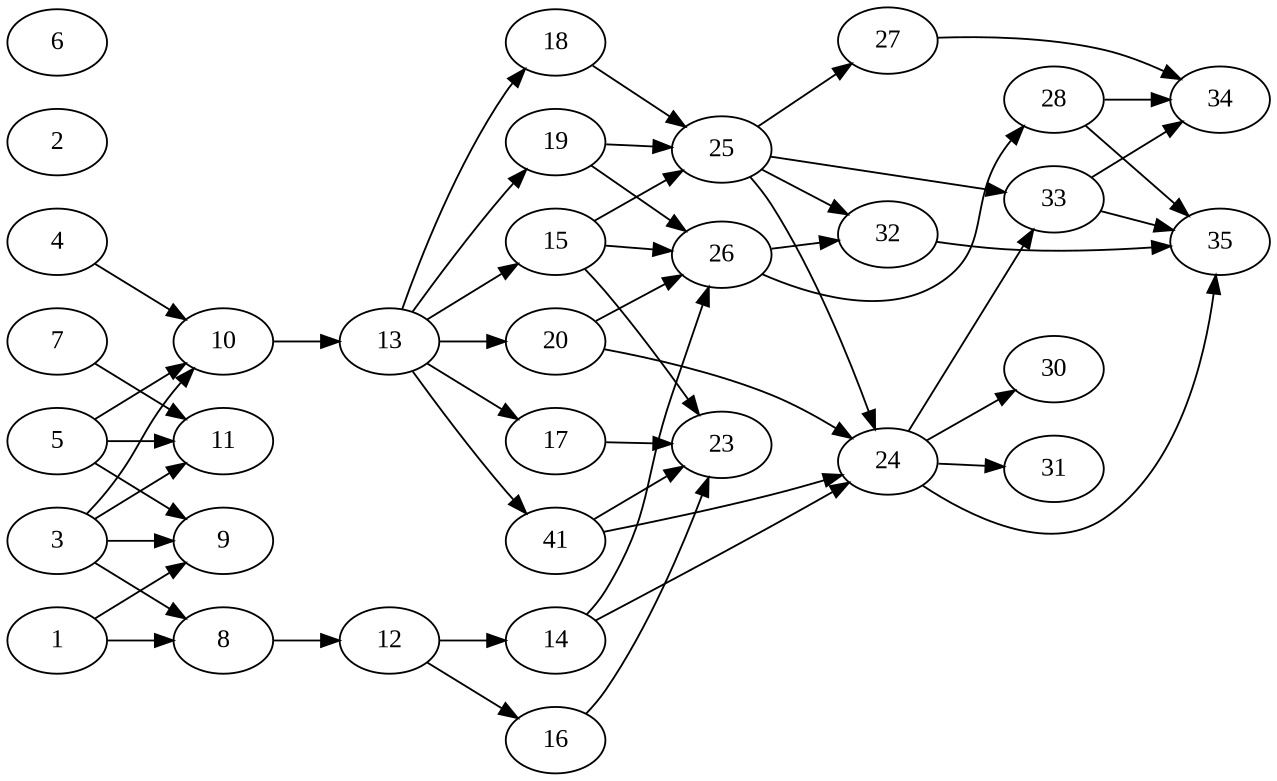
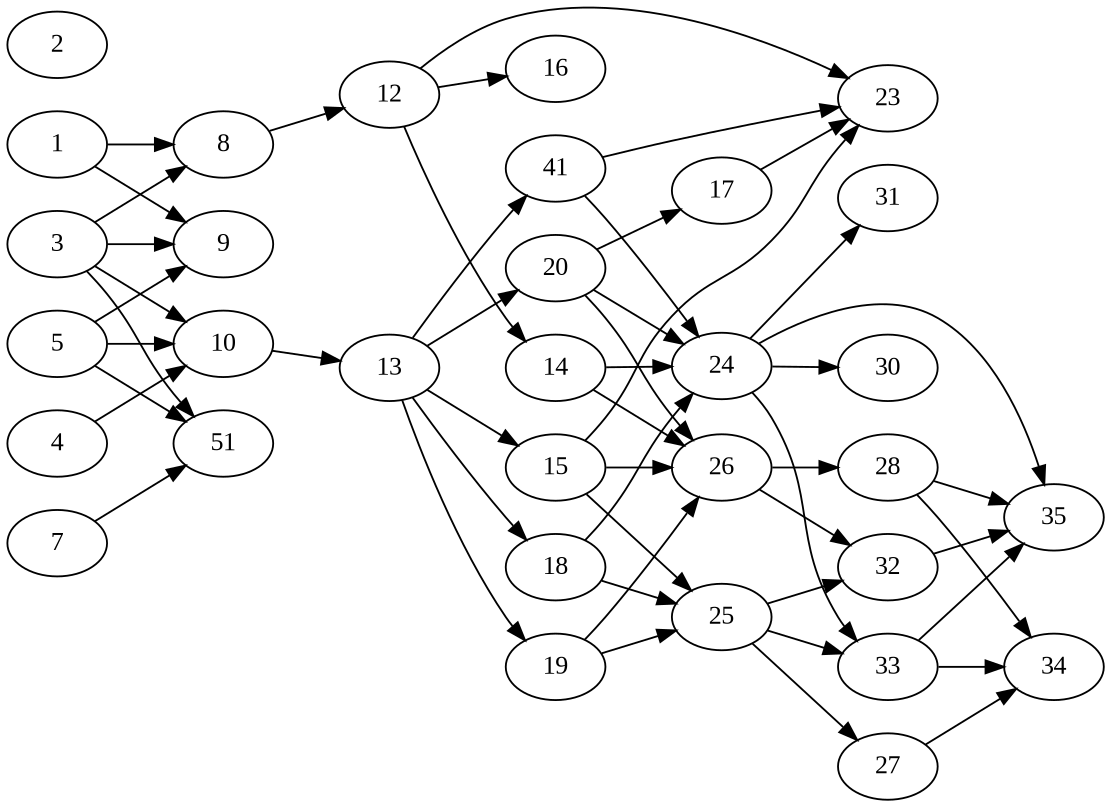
node "6": removed
edge "25" -> "24": now "18" -> "24"
edge "13" -> "17": now "20" -> "17"
node "11": label "11" -> "51"
edge "16" -> "23": now "12" -> "23"
